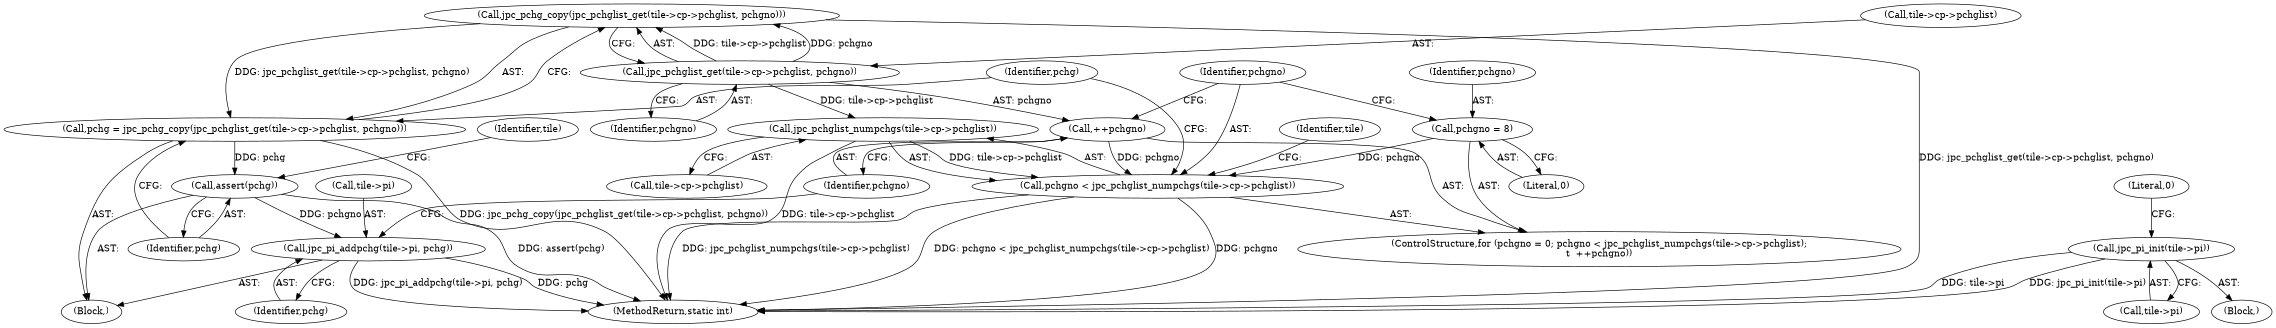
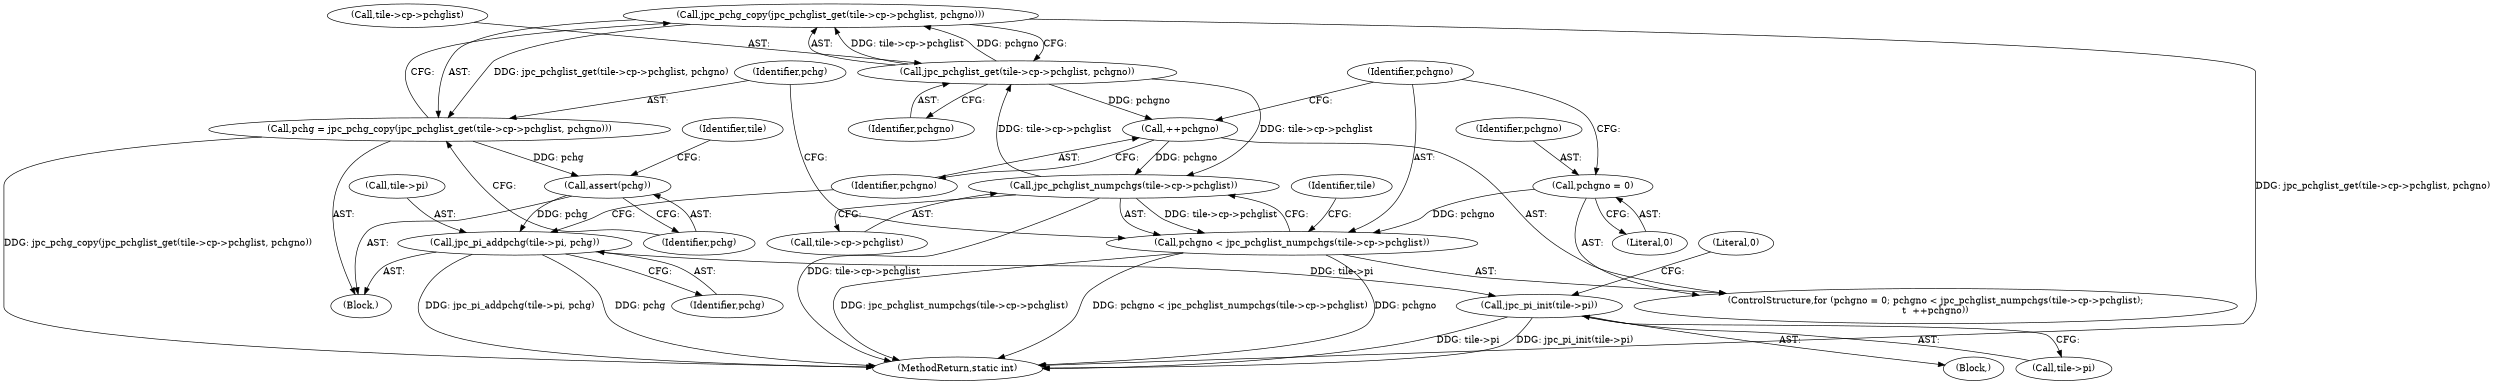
edge "(Call,jpc_pchglist_get(tile->cp->pchglist, pchgno))" -> "(Call,++pchgno)": label "AST: pchgno" -> "DDG: pchgno"
node "(Call,pchgno = 8)": label "(Call,pchgno = 8)" -> "(Call,pchgno = 0)"
edge "(Call,jpc_pchglist_numpchgs(tile->cp->pchglist))" -> "(Call,jpc_pchglist_get(tile->cp->pchglist, pchgno))": added, label "DDG: tile->cp->pchglist"
edge "(Call,pchgno < jpc_pchglist_numpchgs(tile->cp->pchglist))" -> "(Call,jpc_pchglist_numpchgs(tile->cp->pchglist))": label "AST: " -> "CFG: "
edge "(Call,++pchgno)" -> "(Call,pchgno < jpc_pchglist_numpchgs(tile->cp->pchglist))": now "(Call,++pchgno)" -> "(Call,jpc_pchglist_numpchgs(tile->cp->pchglist))"
edge "(Call,assert(pchg))" -> "(Call,jpc_pi_addpchg(tile->pi, pchg))": label "DDG: pchgno" -> "DDG: pchg"
edge "(Call,assert(pchg))" -> "(MethodReturn,static int)": removed, label "DDG: assert(pchg)"
edge "(Call,jpc_pi_addpchg(tile->pi, pchg))" -> "(Call,jpc_pi_init(tile->pi))": added, label "DDG: tile->pi"
